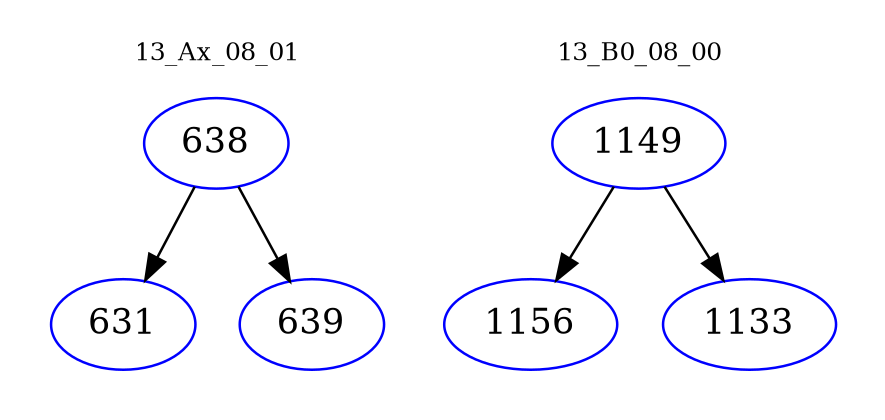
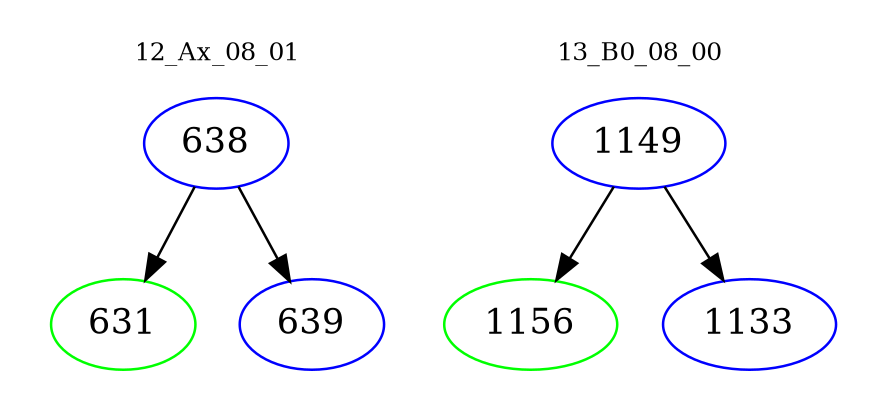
cluster "13_Ax_08_01": label "13_Ax_08_01" -> "12_Ax_08_01"
node "631": color blue -> green
node "1156": color blue -> green
